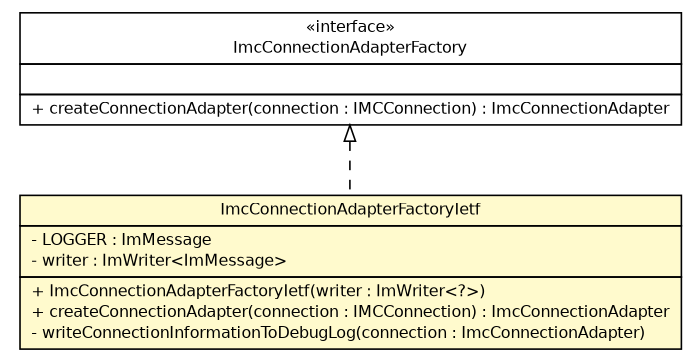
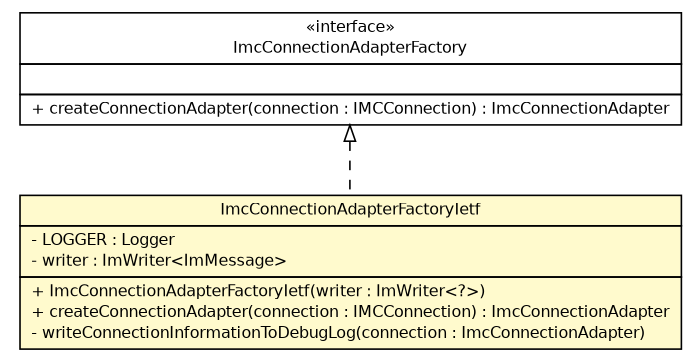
node "ImcConnectionAdapterFactoryIetf": text "- LOGGER : ImMessage" -> "- LOGGER : Logger"
